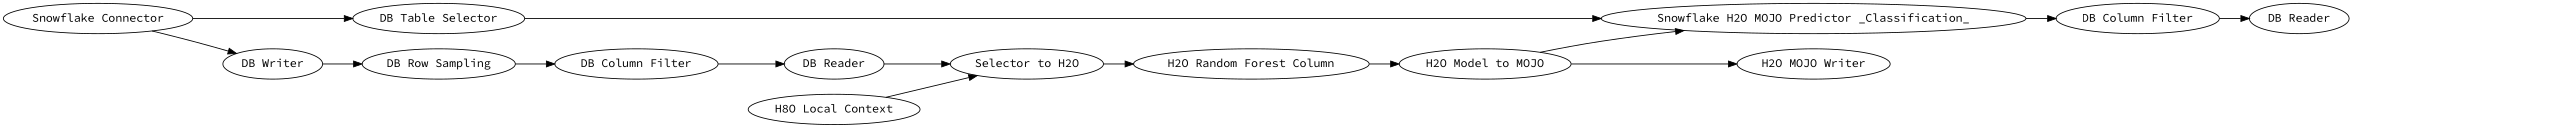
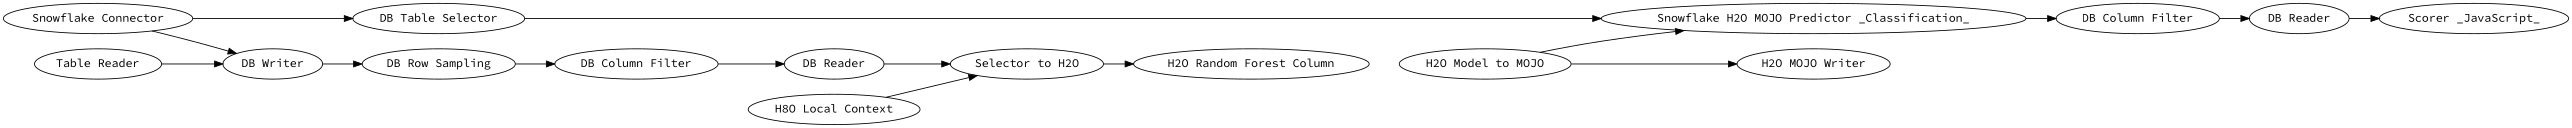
node "Scorer _JavaScript_": added
node "Table Reader": added
edge "H2O Random Forest Column" -> "H2O Model to MOJO": removed
